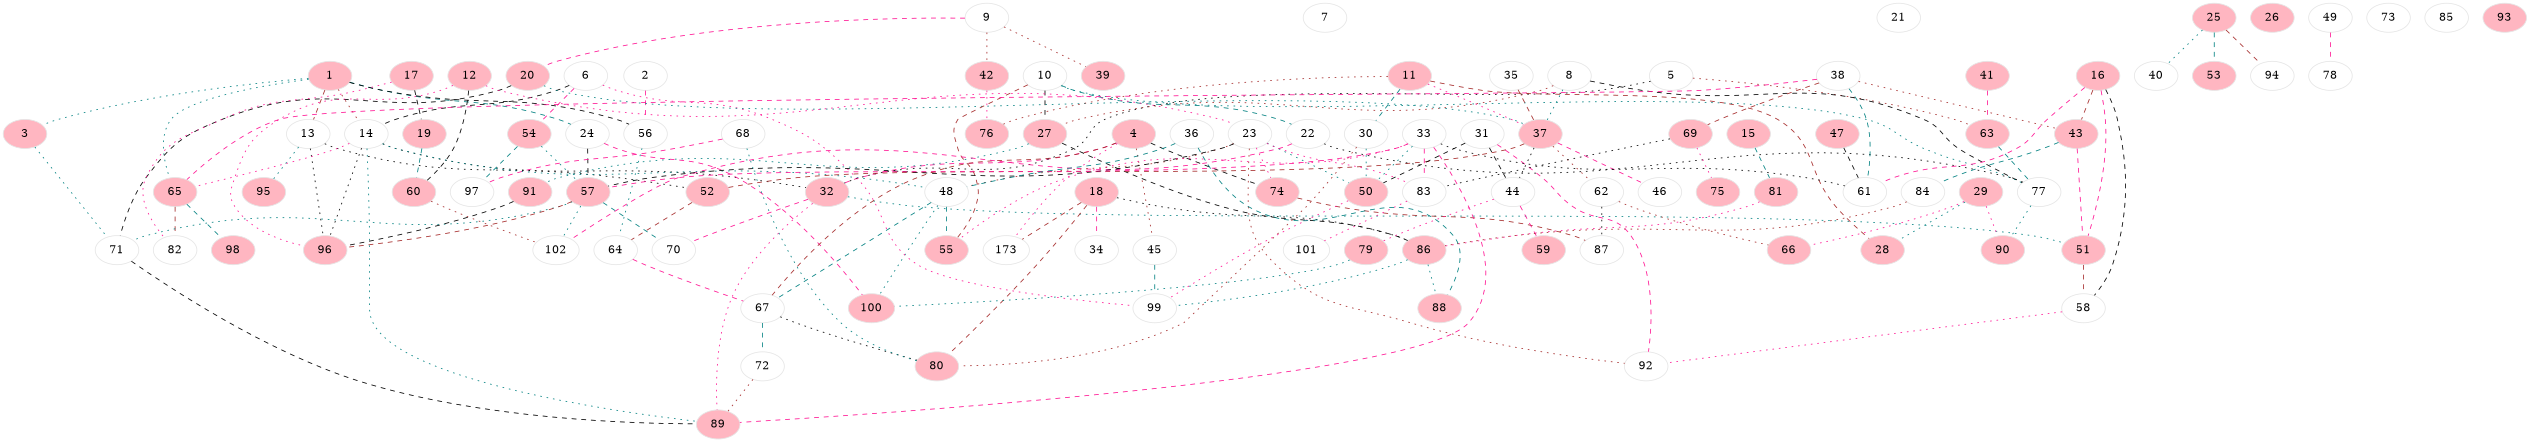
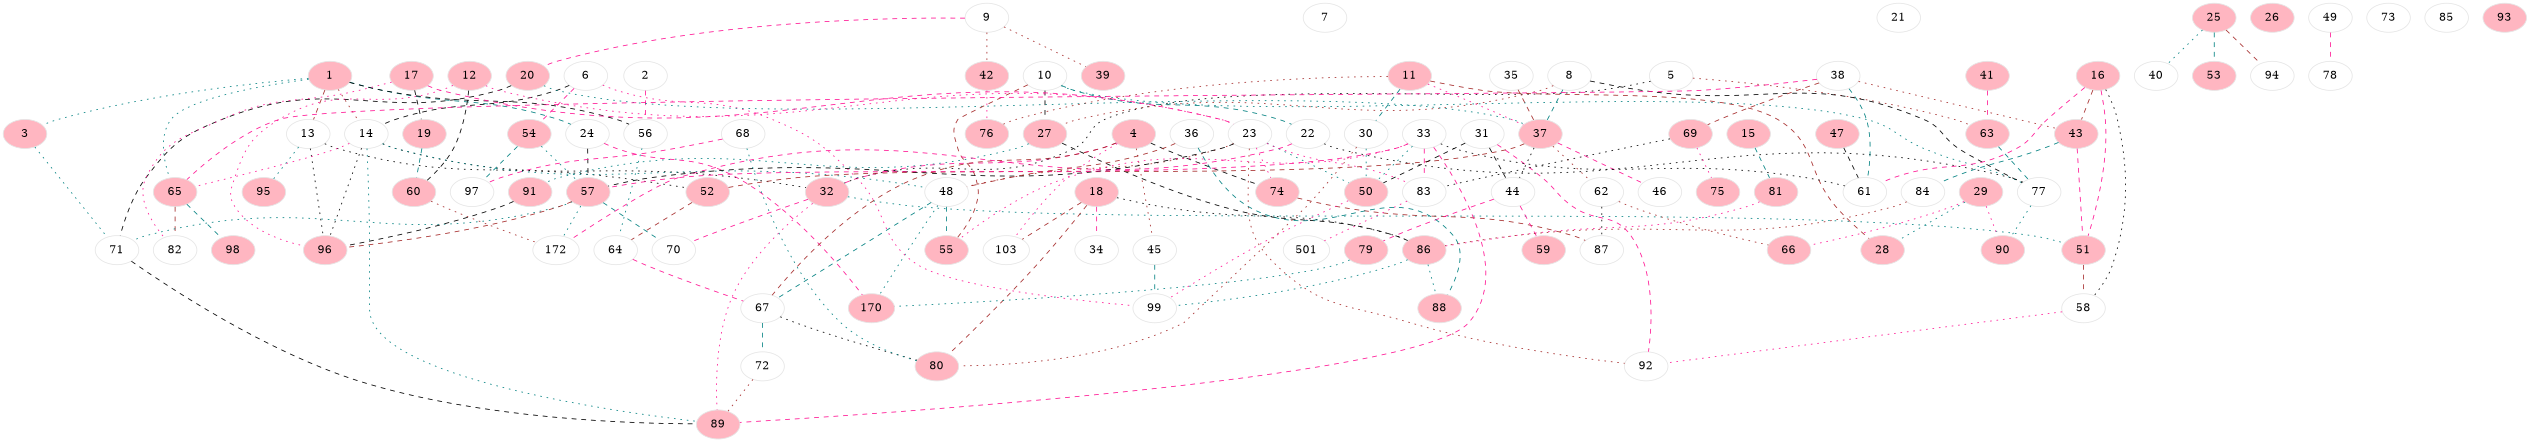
edge "17" -- "23": added
edge "8" -- "37": style dotted -> dashed
edge "36" -- "48": color teal -> brown
edge "16" -- "58": style dashed -> dotted
edge "44" -- "79": style dotted -> dashed
node "102": label "102" -> "172"
node "173": label "173" -> "103"
node "101": label "101" -> "501"
node "100": label "100" -> "170"
